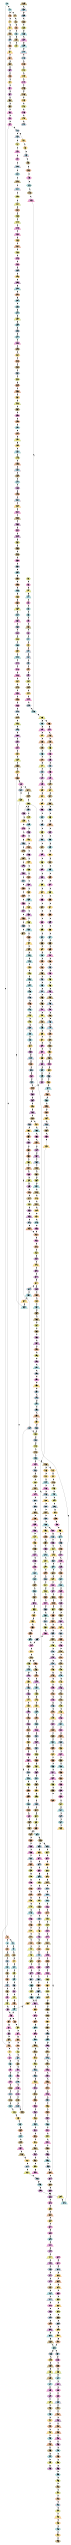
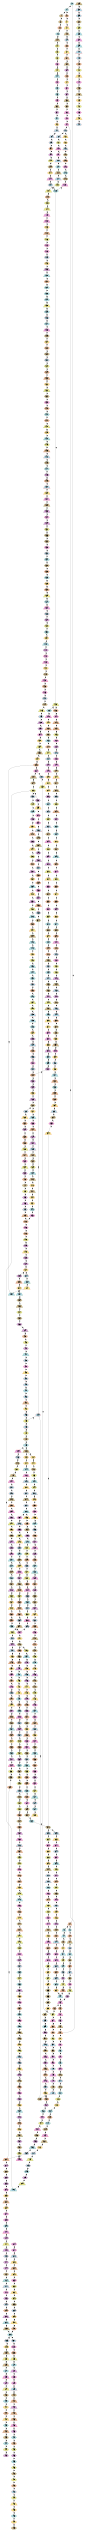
node "S28": added
